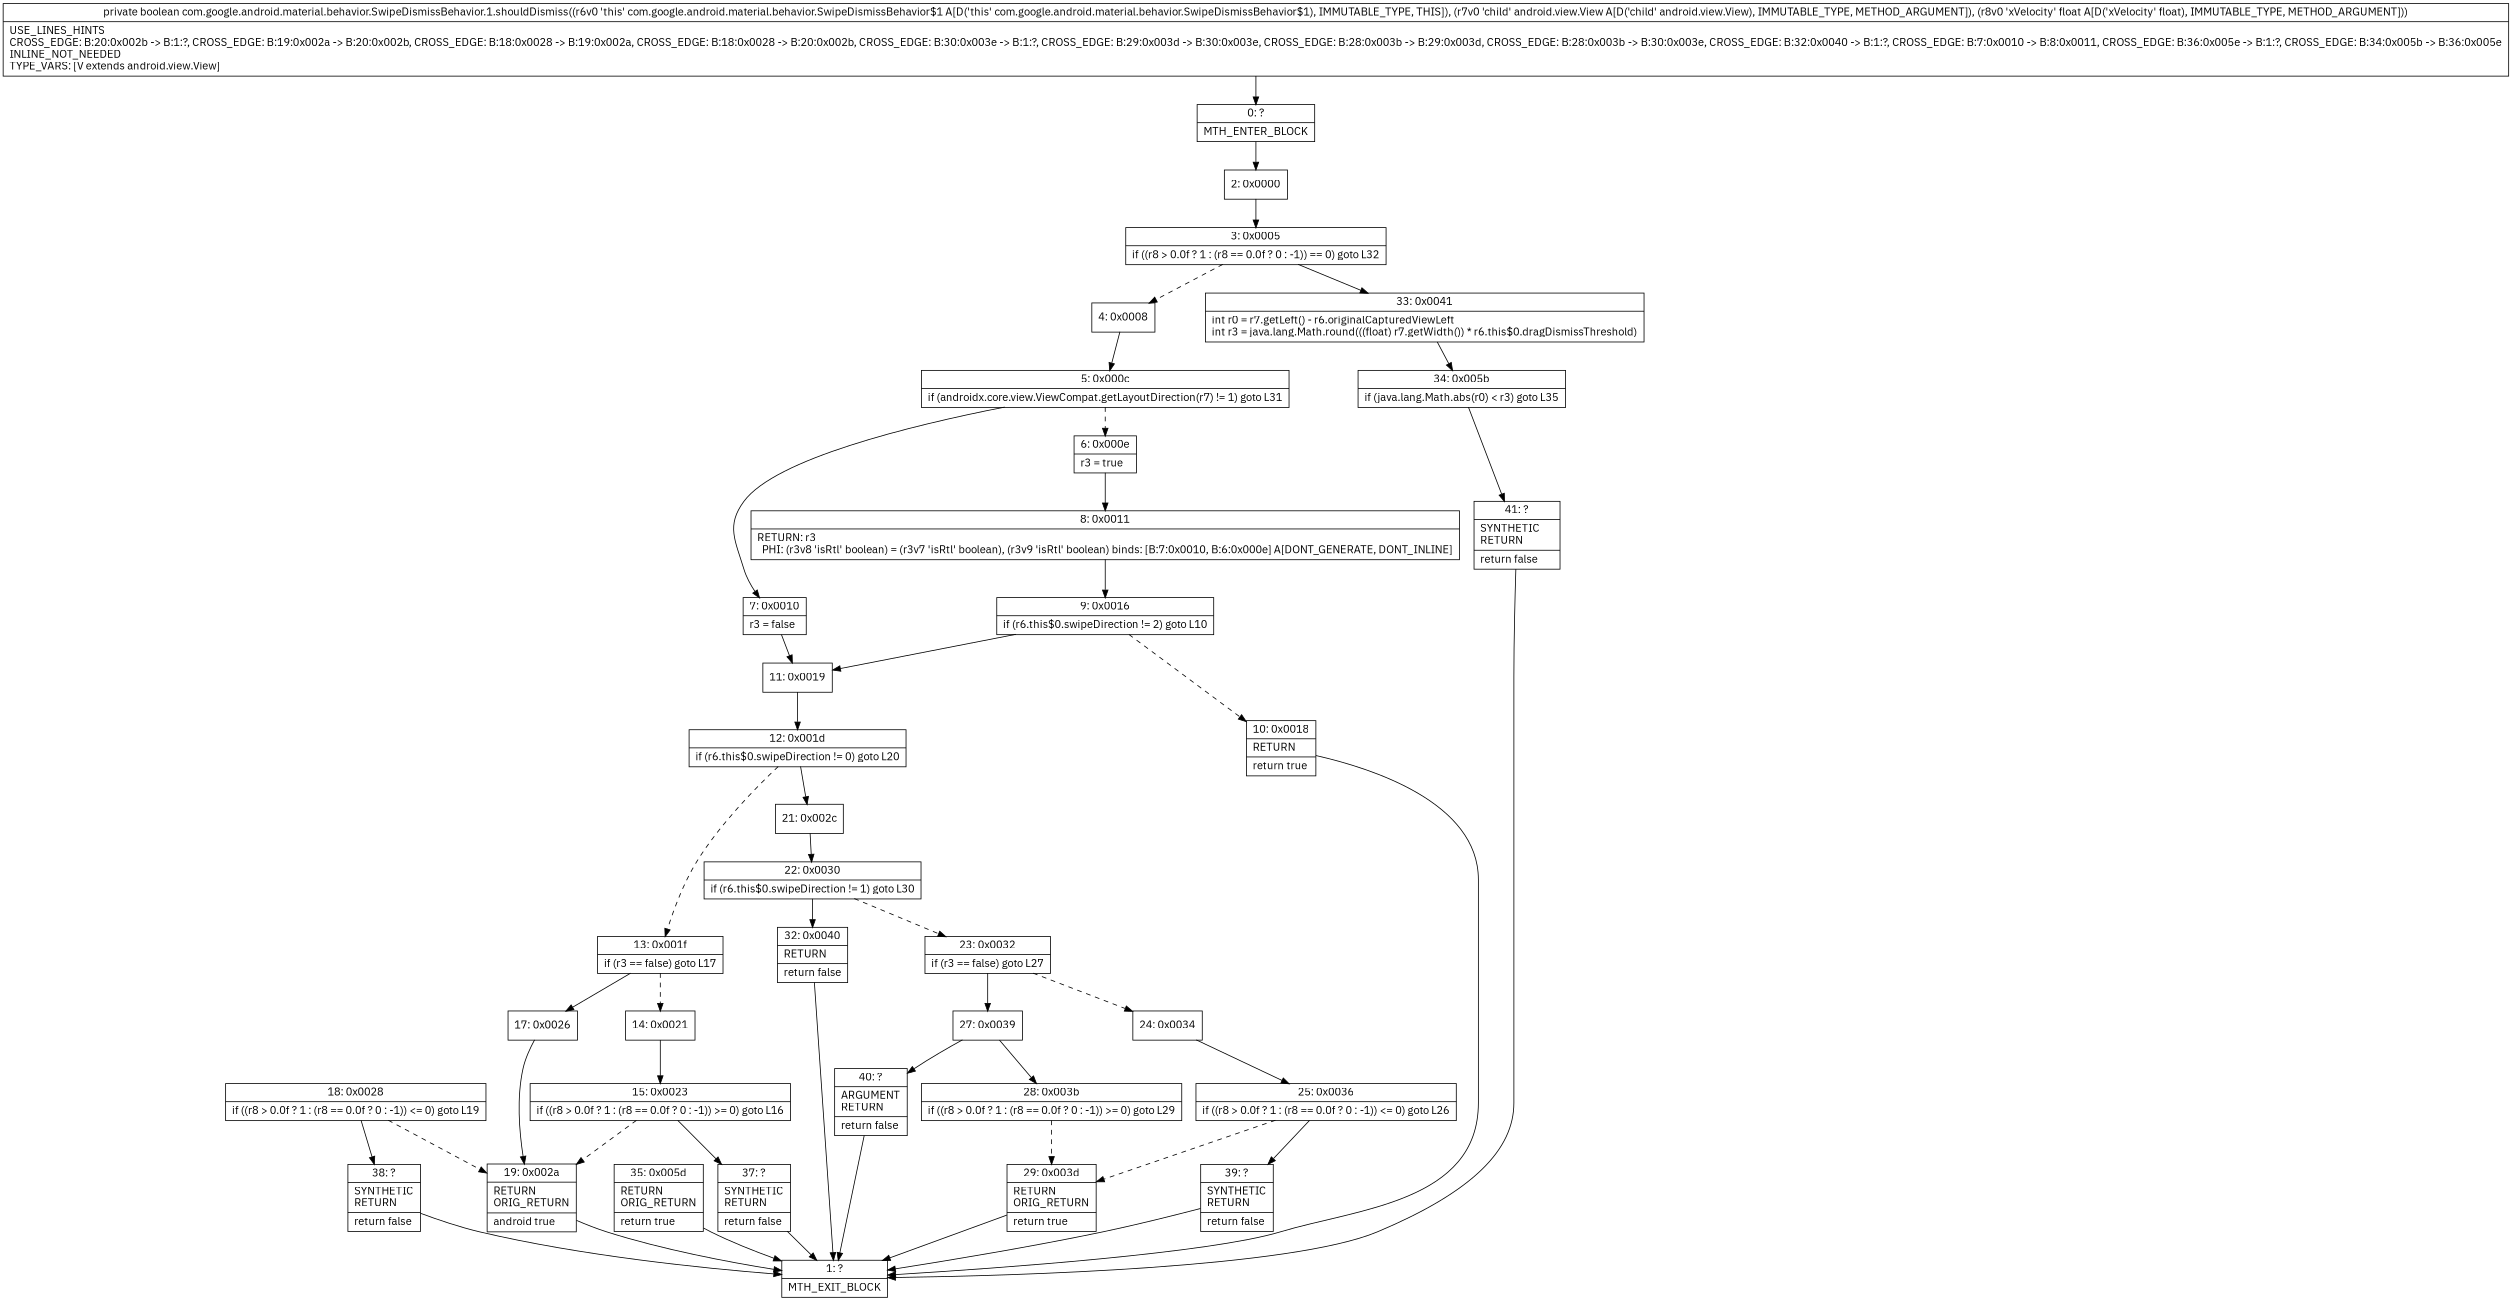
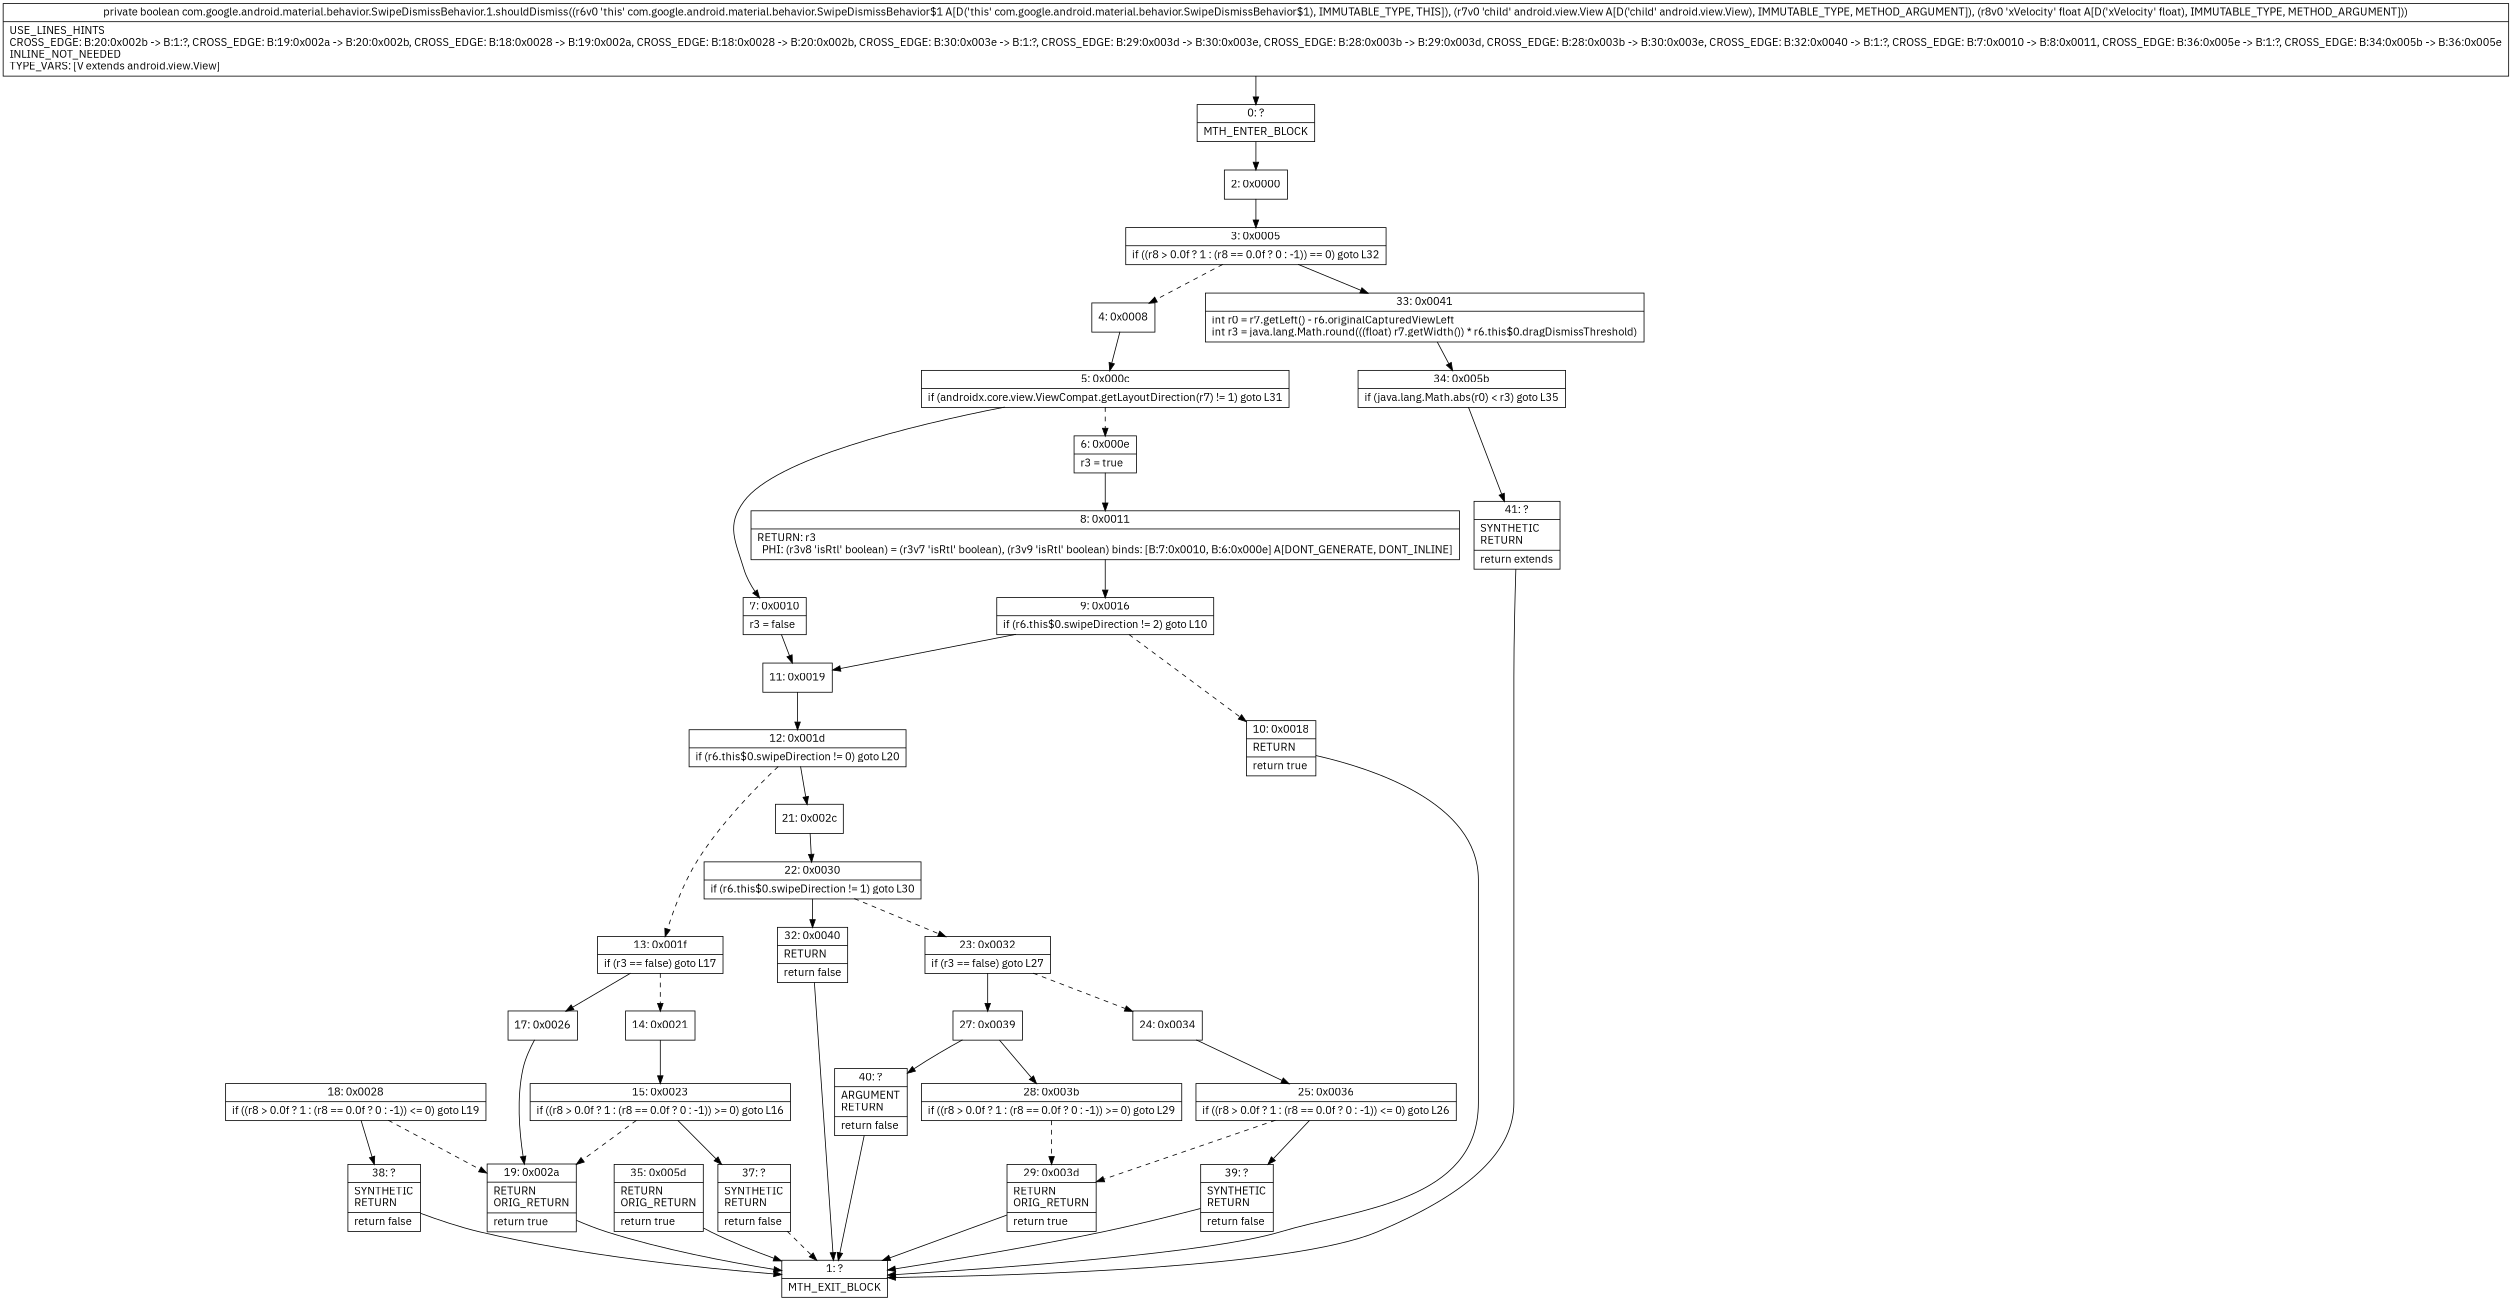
node "41: ?": text "return false" -> "return extends"
node "19: 0x002a": text "android true" -> "return true"
edge "37: ?" -> "1: ?": style solid -> dashed
